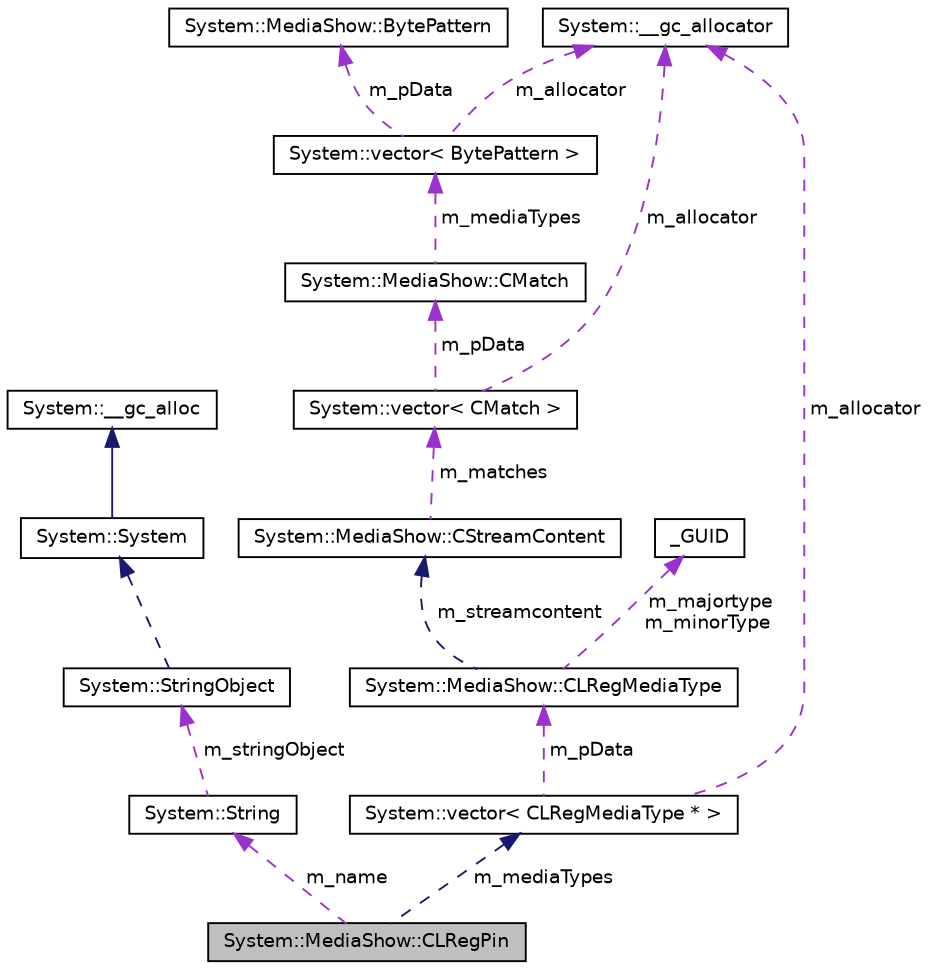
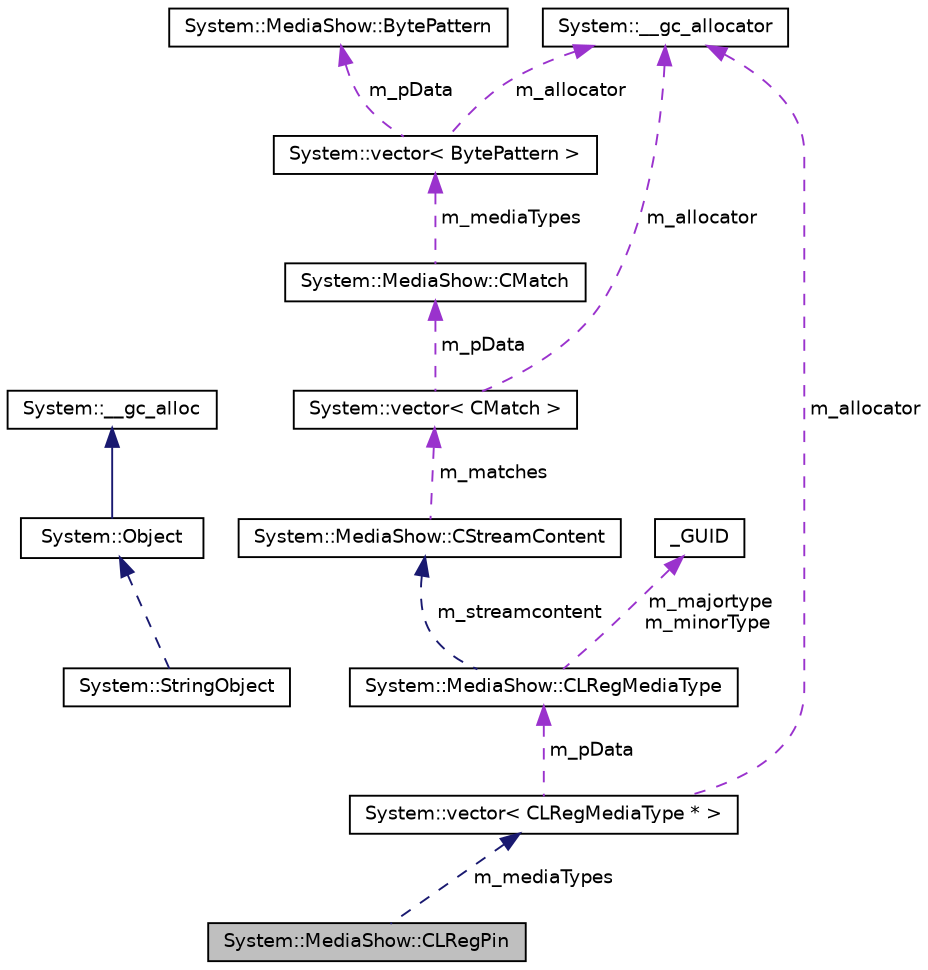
node "System::System": label "System::System" -> "System::Object"
node "System::String": removed
